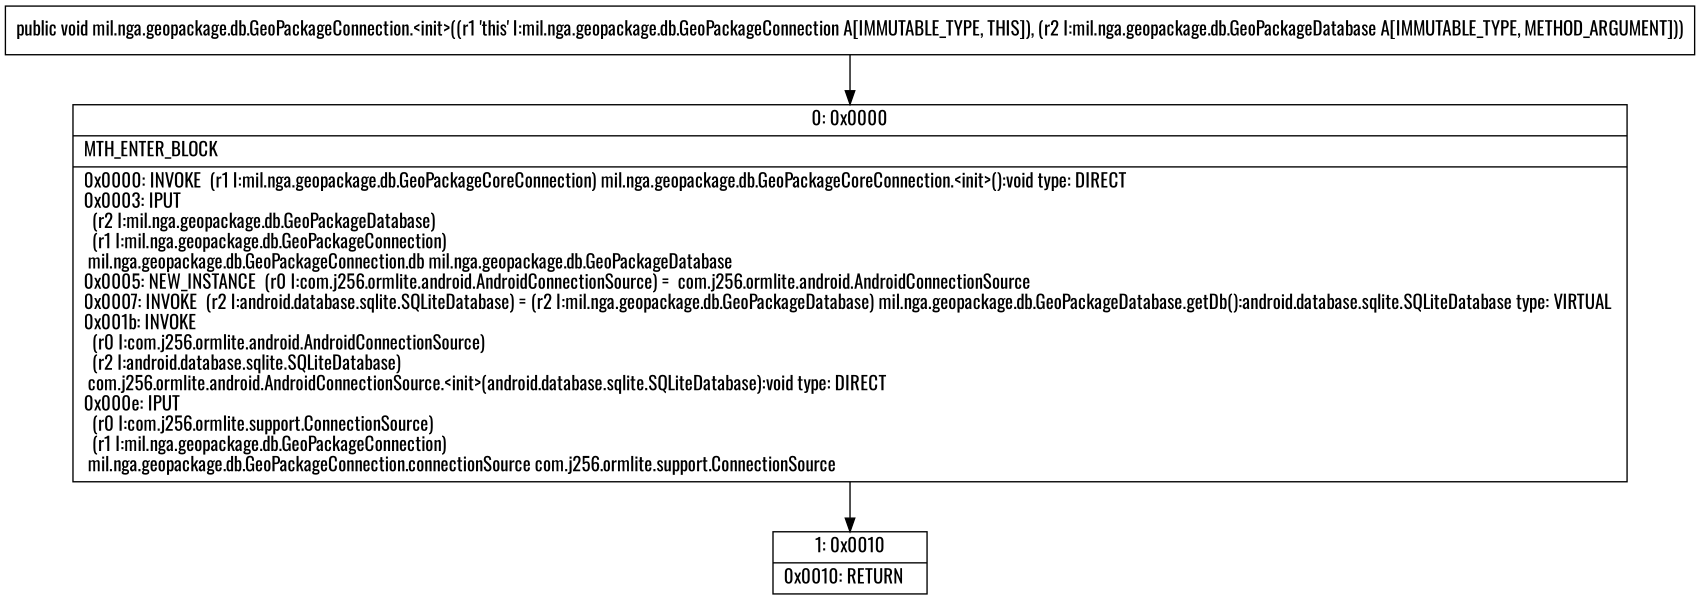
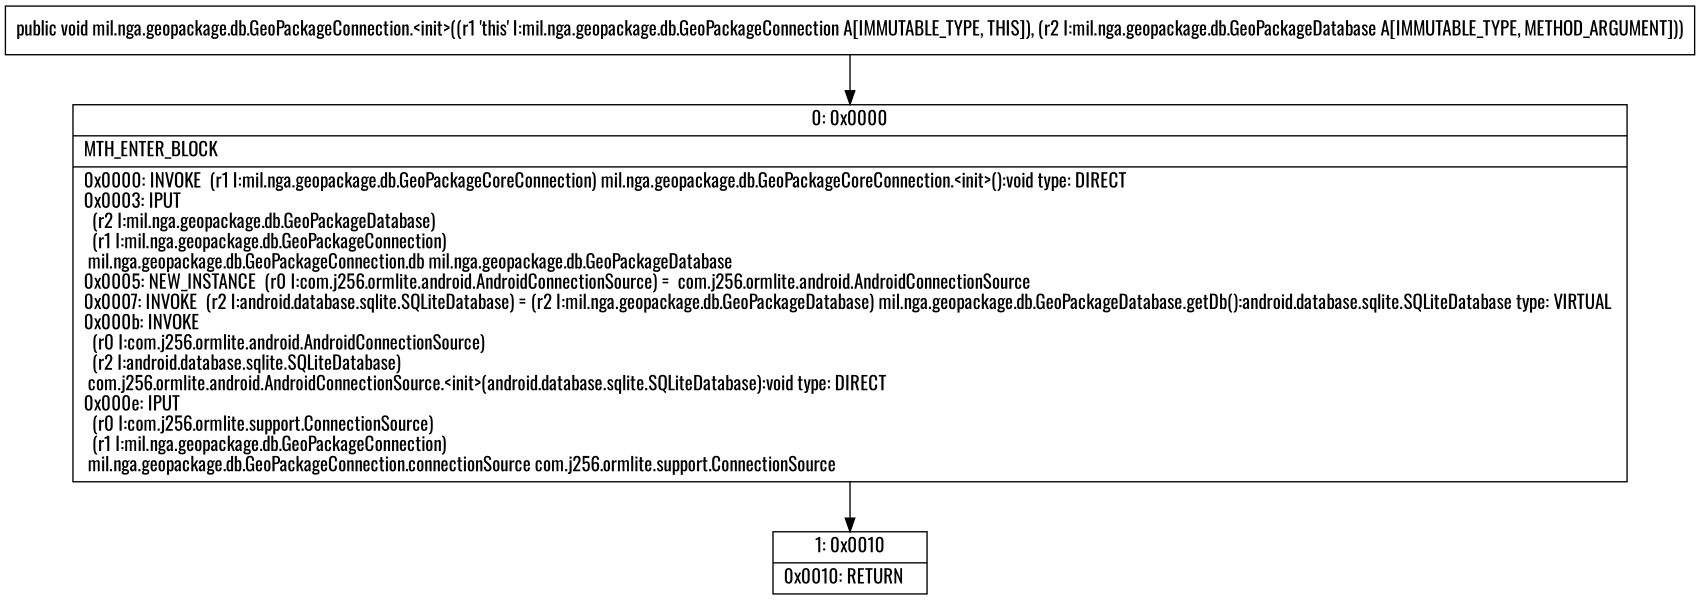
node "0: 0x0000": text "0x001b: INVOKE" -> "0x000b: INVOKE"
